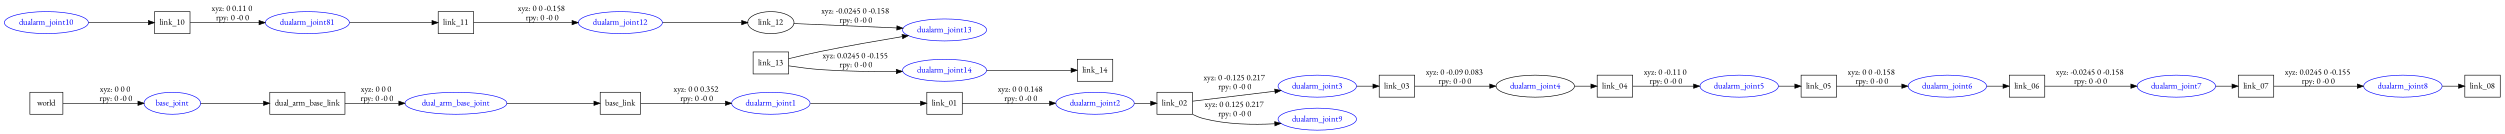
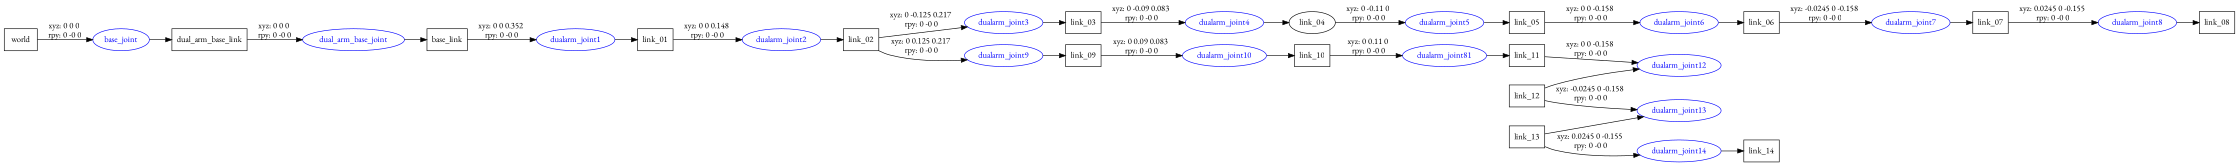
edge "dualarm_joint12" -> "link_12": reversed
node "link_12": shape ellipse -> box
node "link_09": added
node "dualarm_joint4": color black -> blue
node "link_04": shape box -> ellipse
